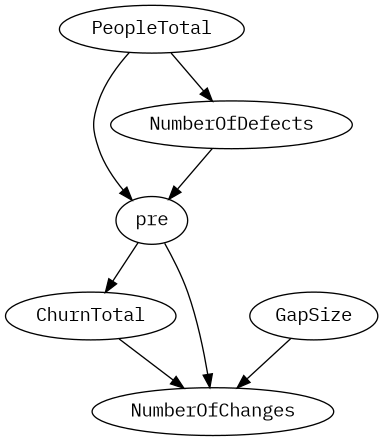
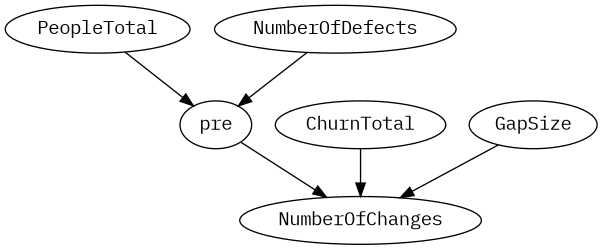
edge "PeopleTotal" -> "NumberOfDefects": removed
edge "pre" -> "ChurnTotal": removed
